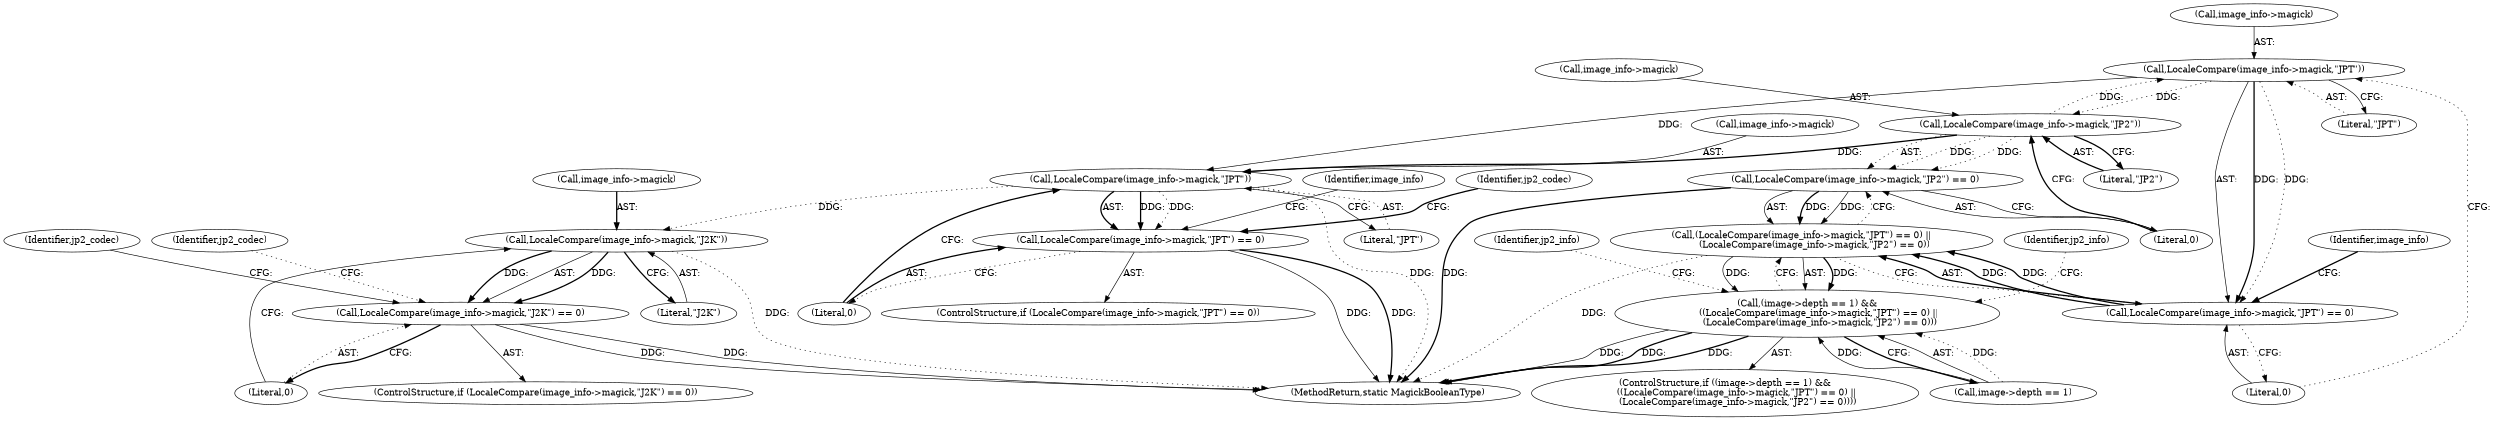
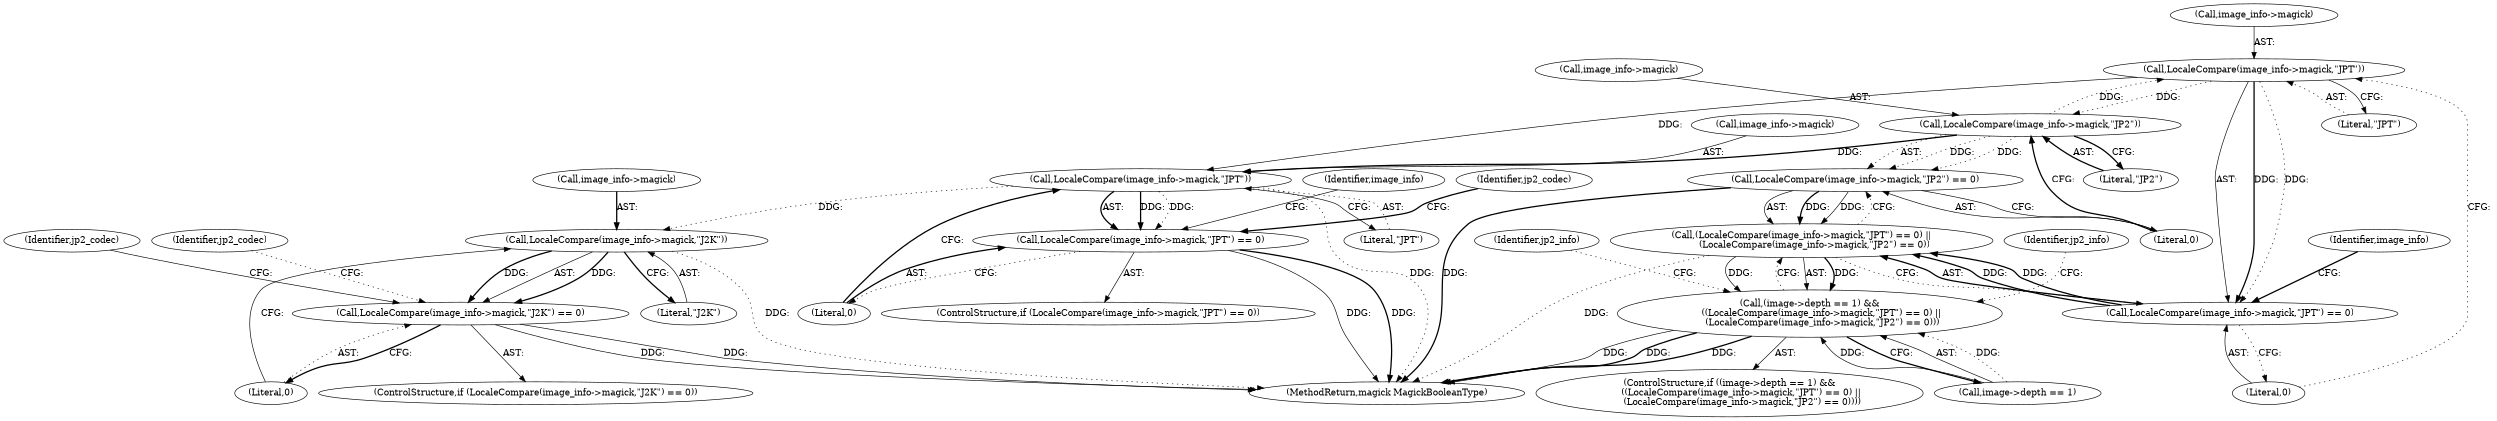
node "(MethodReturn,static MagickBooleanType)": label "(MethodReturn,static MagickBooleanType)" -> "(MethodReturn,magick MagickBooleanType)"
